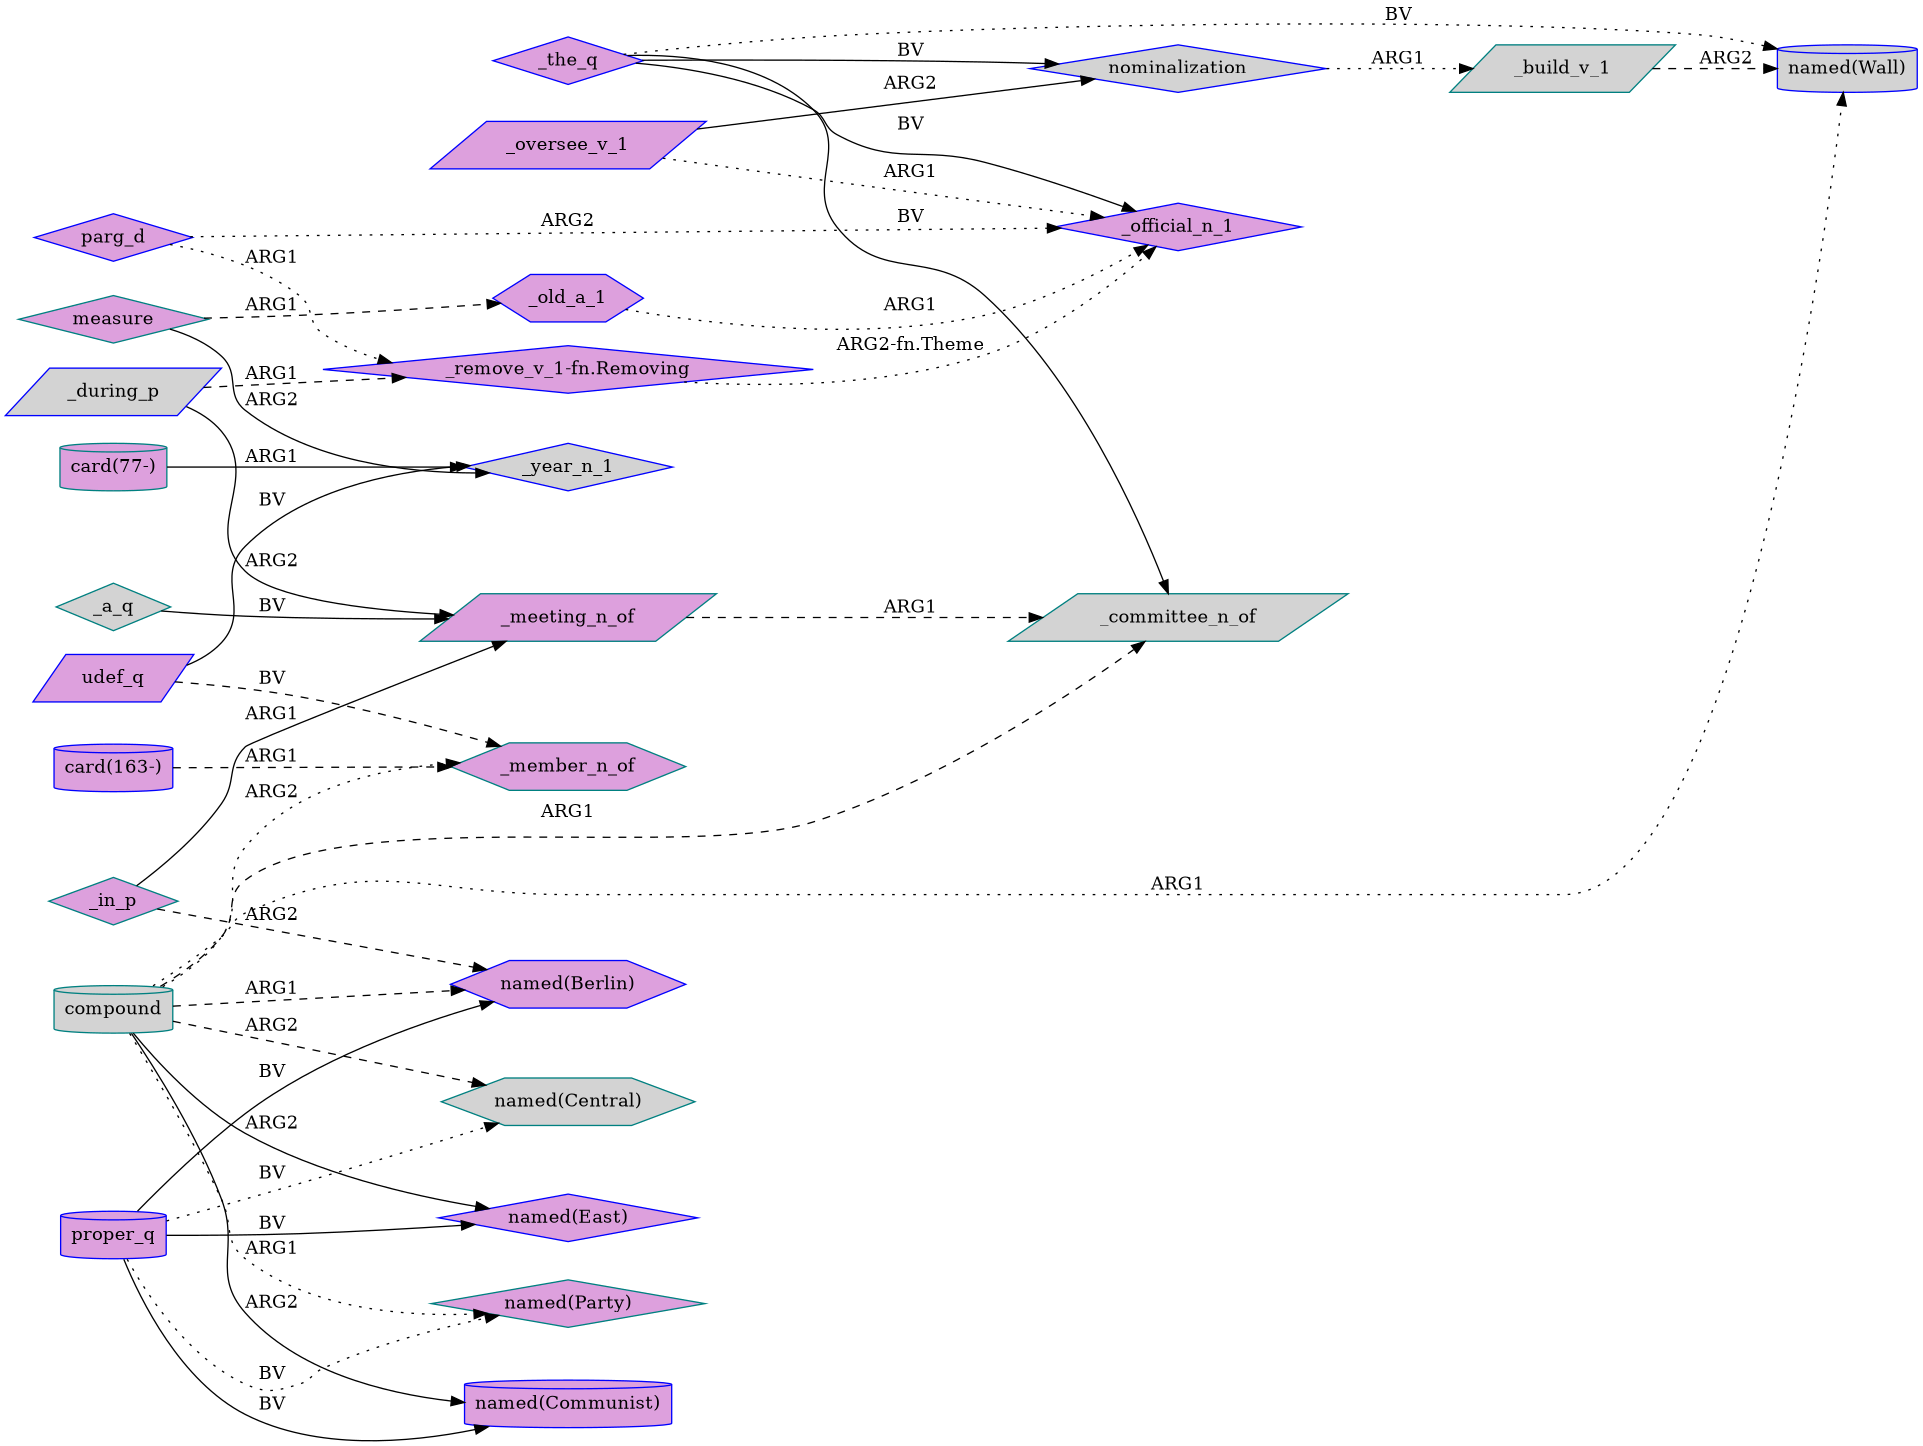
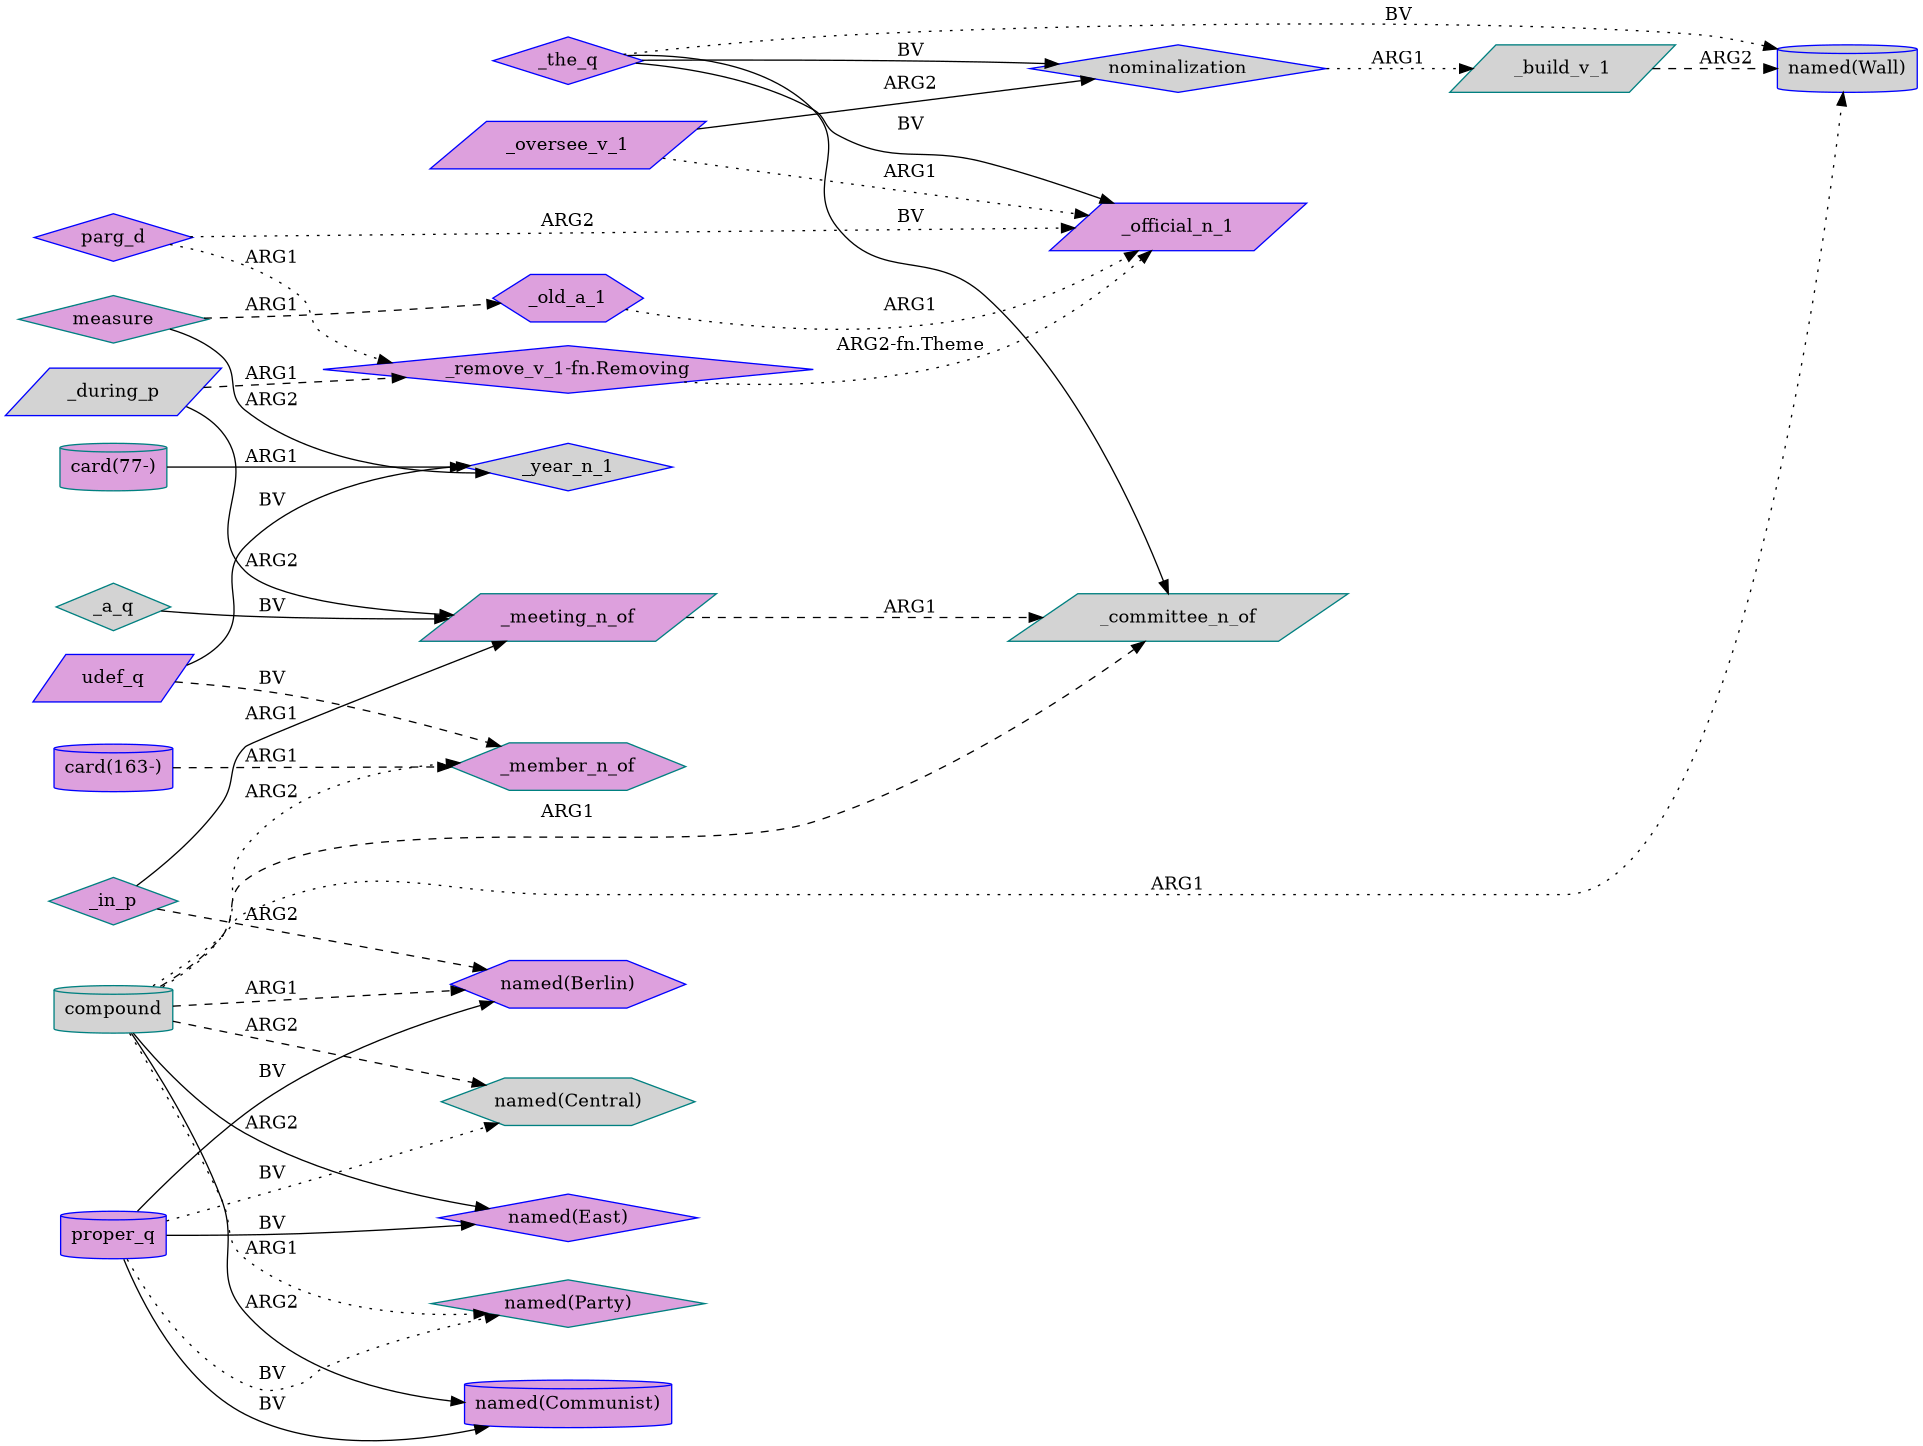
node "_official_n_1": shape diamond -> parallelogram
